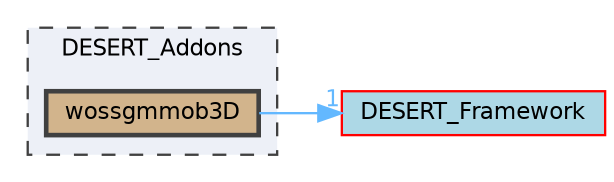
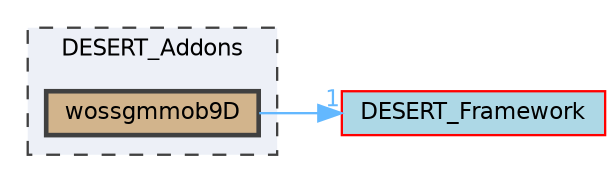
node "wossgmmob3D": label "wossgmmob3D" -> "wossgmmob9D"
